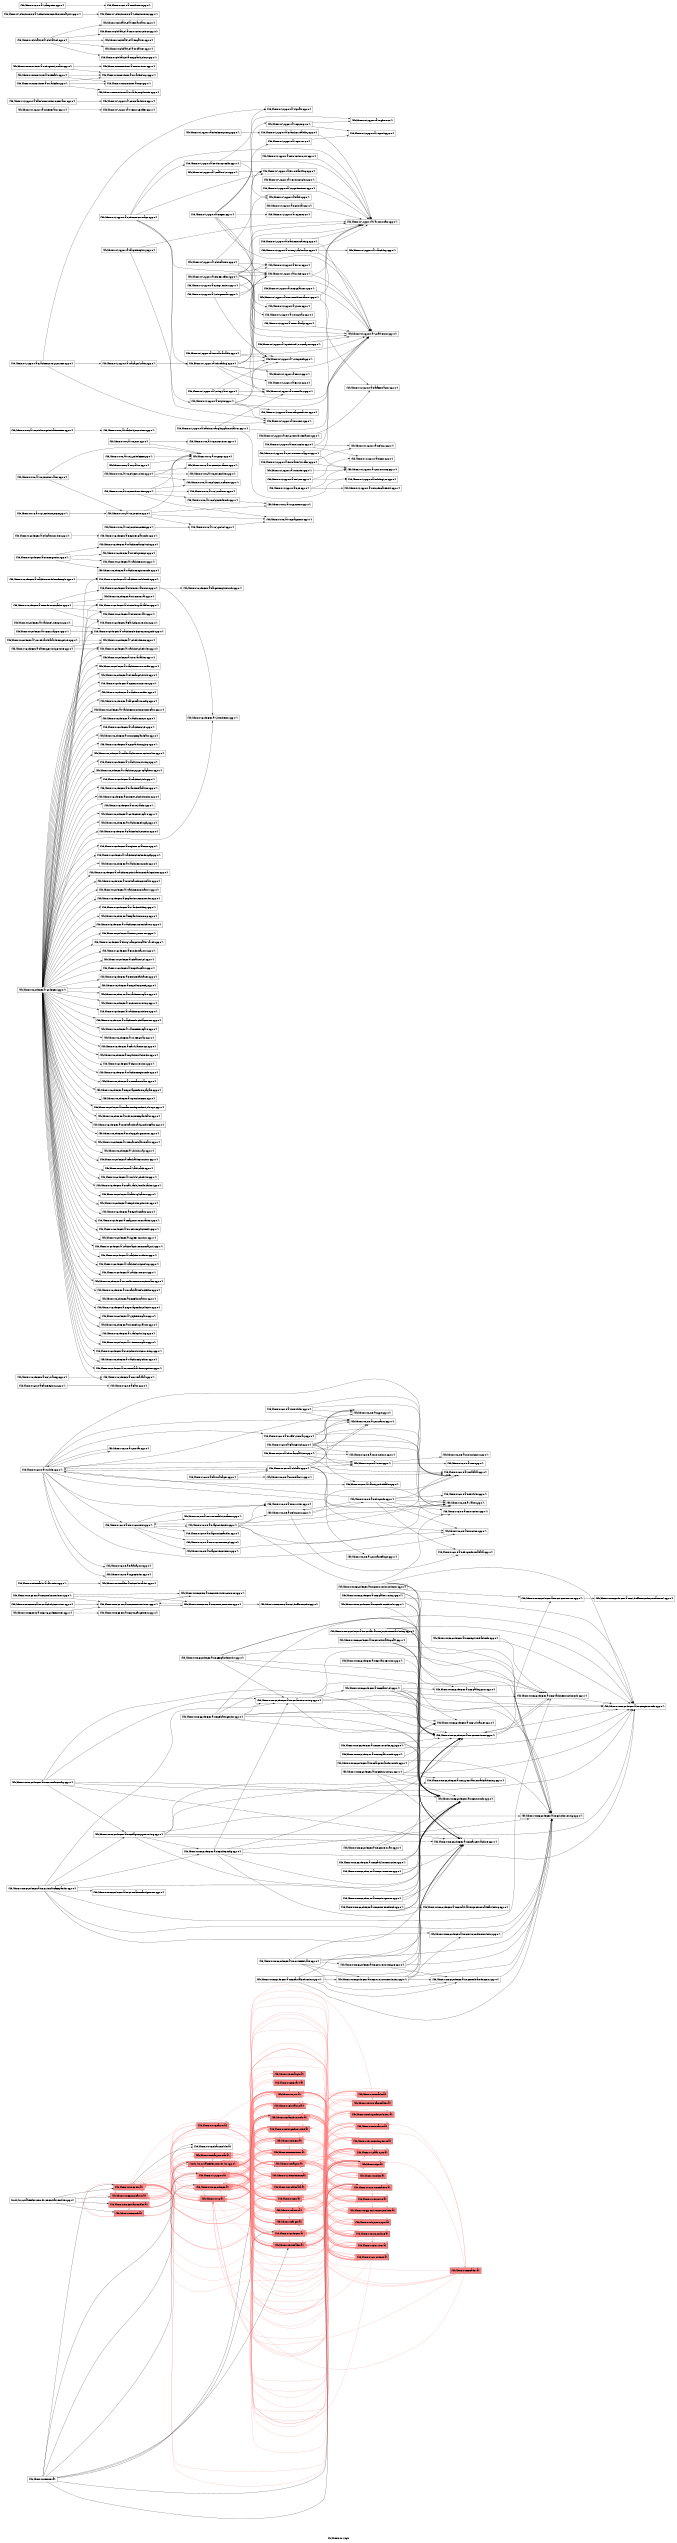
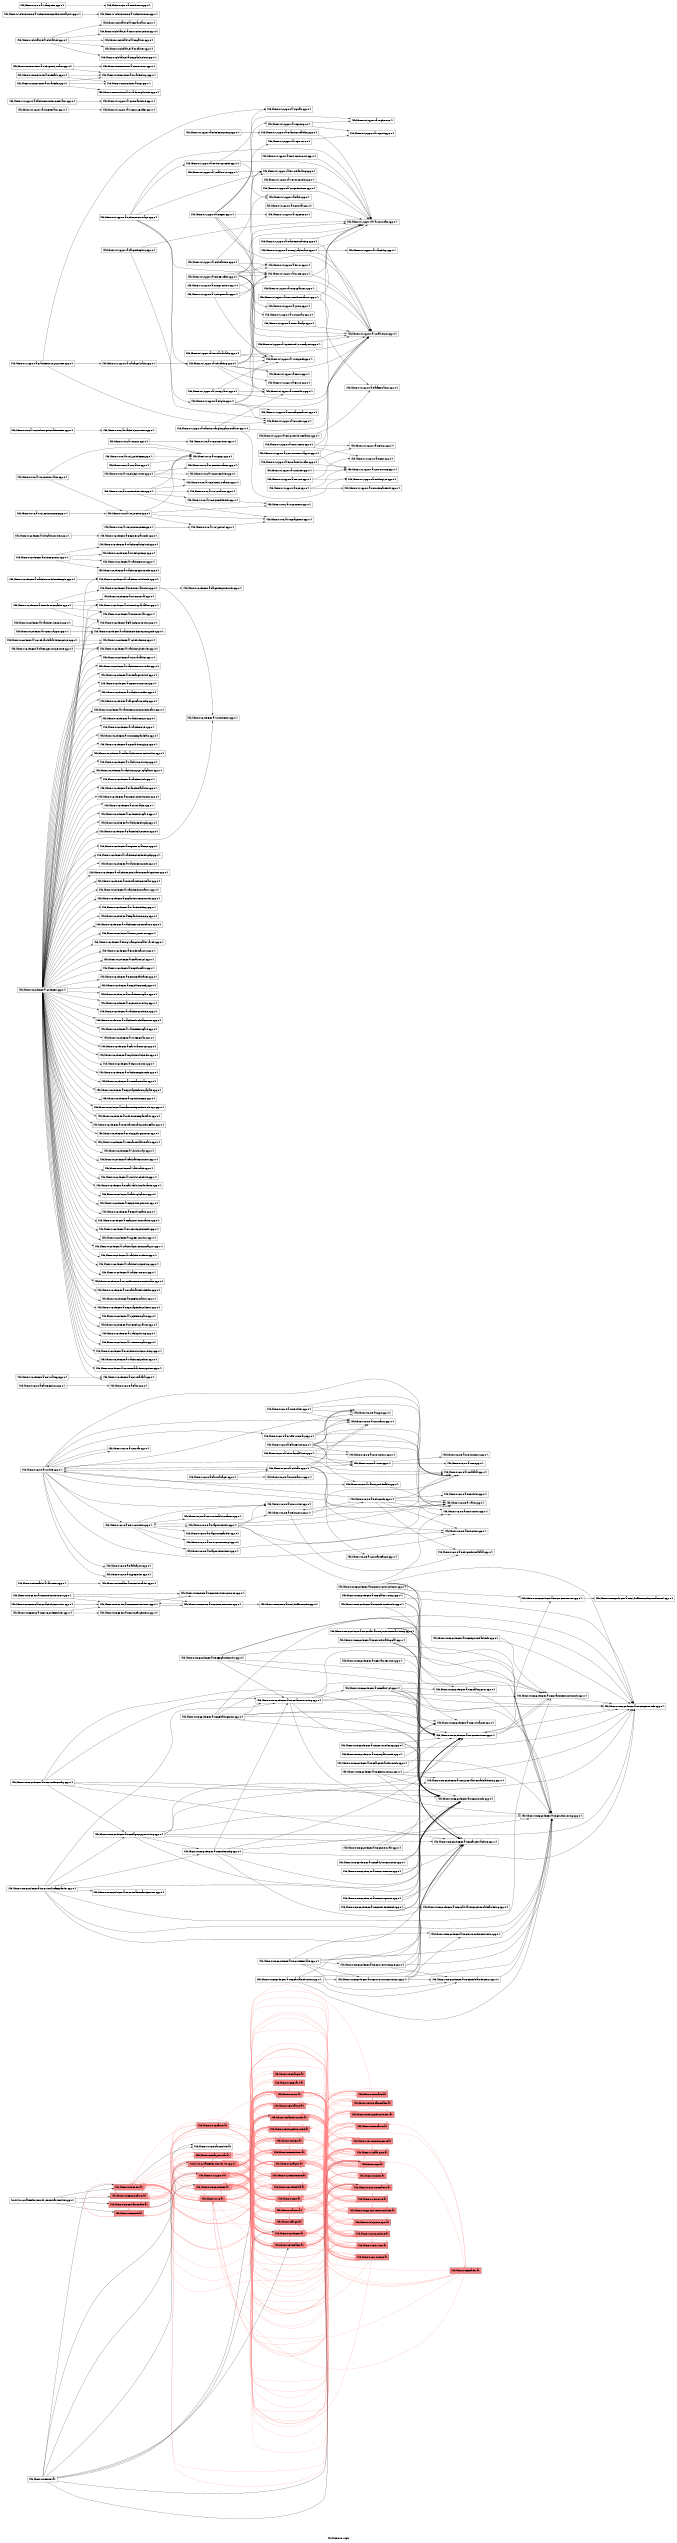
edge "{lib/libLLVMX86CodeGen.a(X86FrameLowering.cpp.o)}" -> "{lib/libLLVMX86CodeGen.a(X86ISelLowering.cpp.o)}": added
